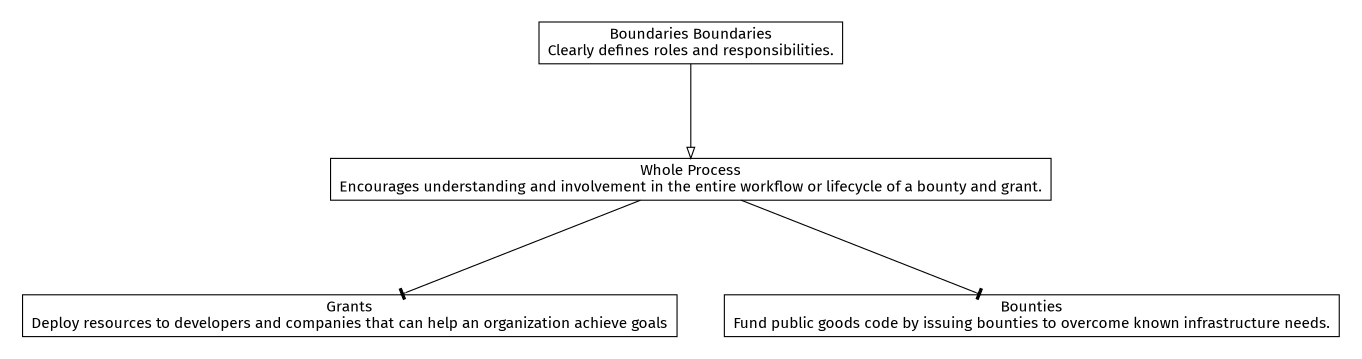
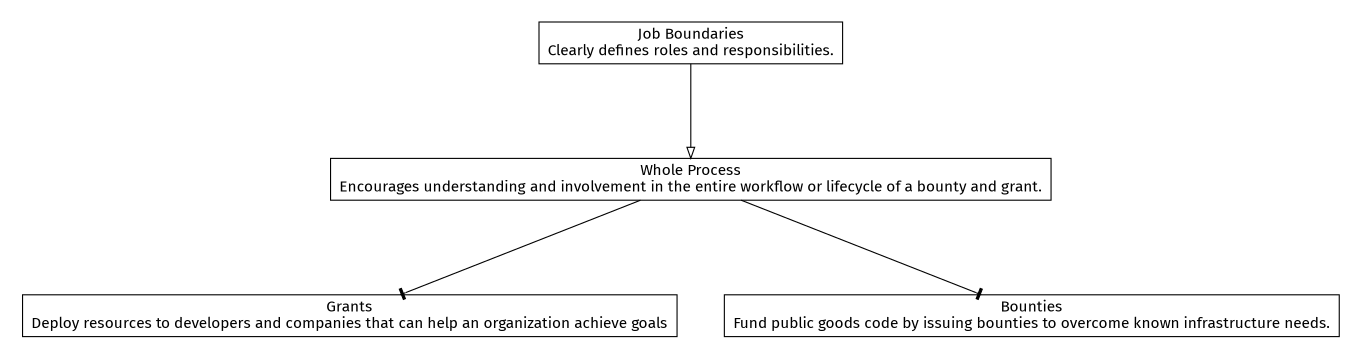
node "Boundaries Boundaries Clearly defines roles and responsibilities.": label "Boundaries Boundaries Clearly defines roles and responsibilities." -> "Job Boundaries Clearly defines roles and responsibilities."
